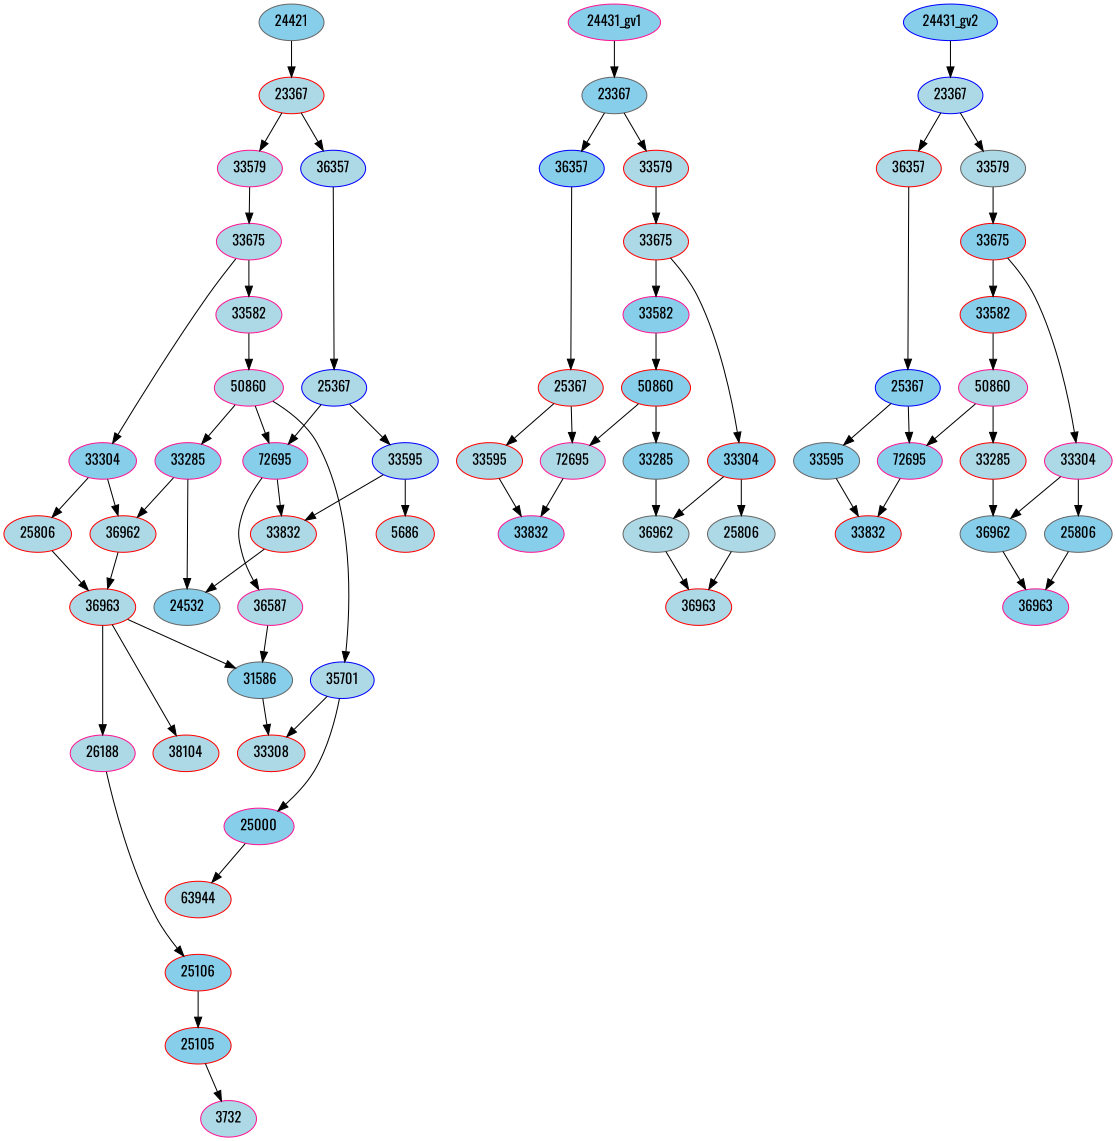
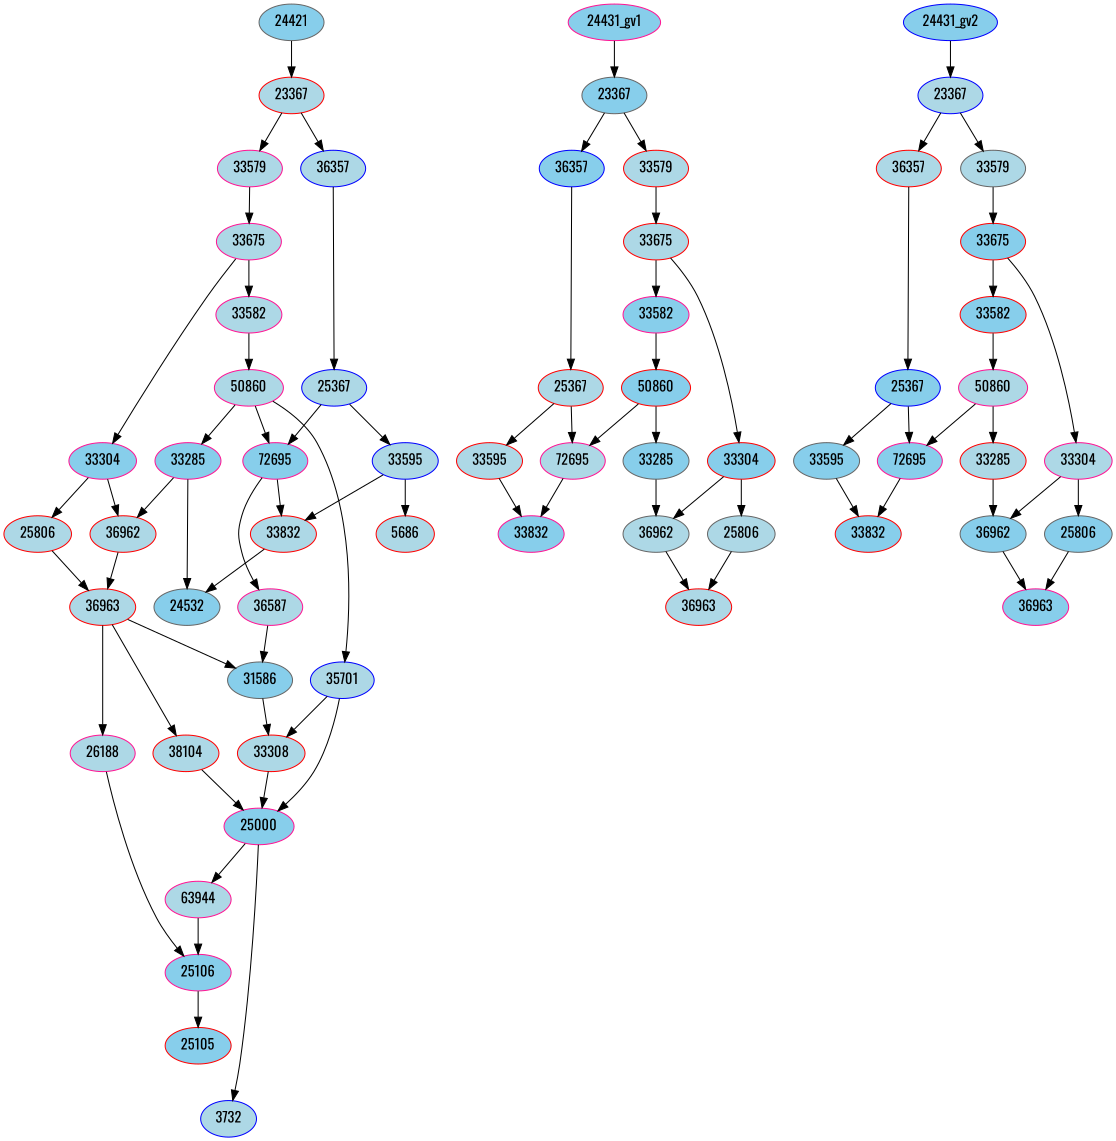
edge "33308" -> "25000": added
edge "38104" -> "25000": added
node "63944": color red -> deeppink
edge "63944" -> "25106": added
node "25106": color red -> deeppink
edge "25105" -> "3732": now "25000" -> "3732"
node "3732": color deeppink -> blue
